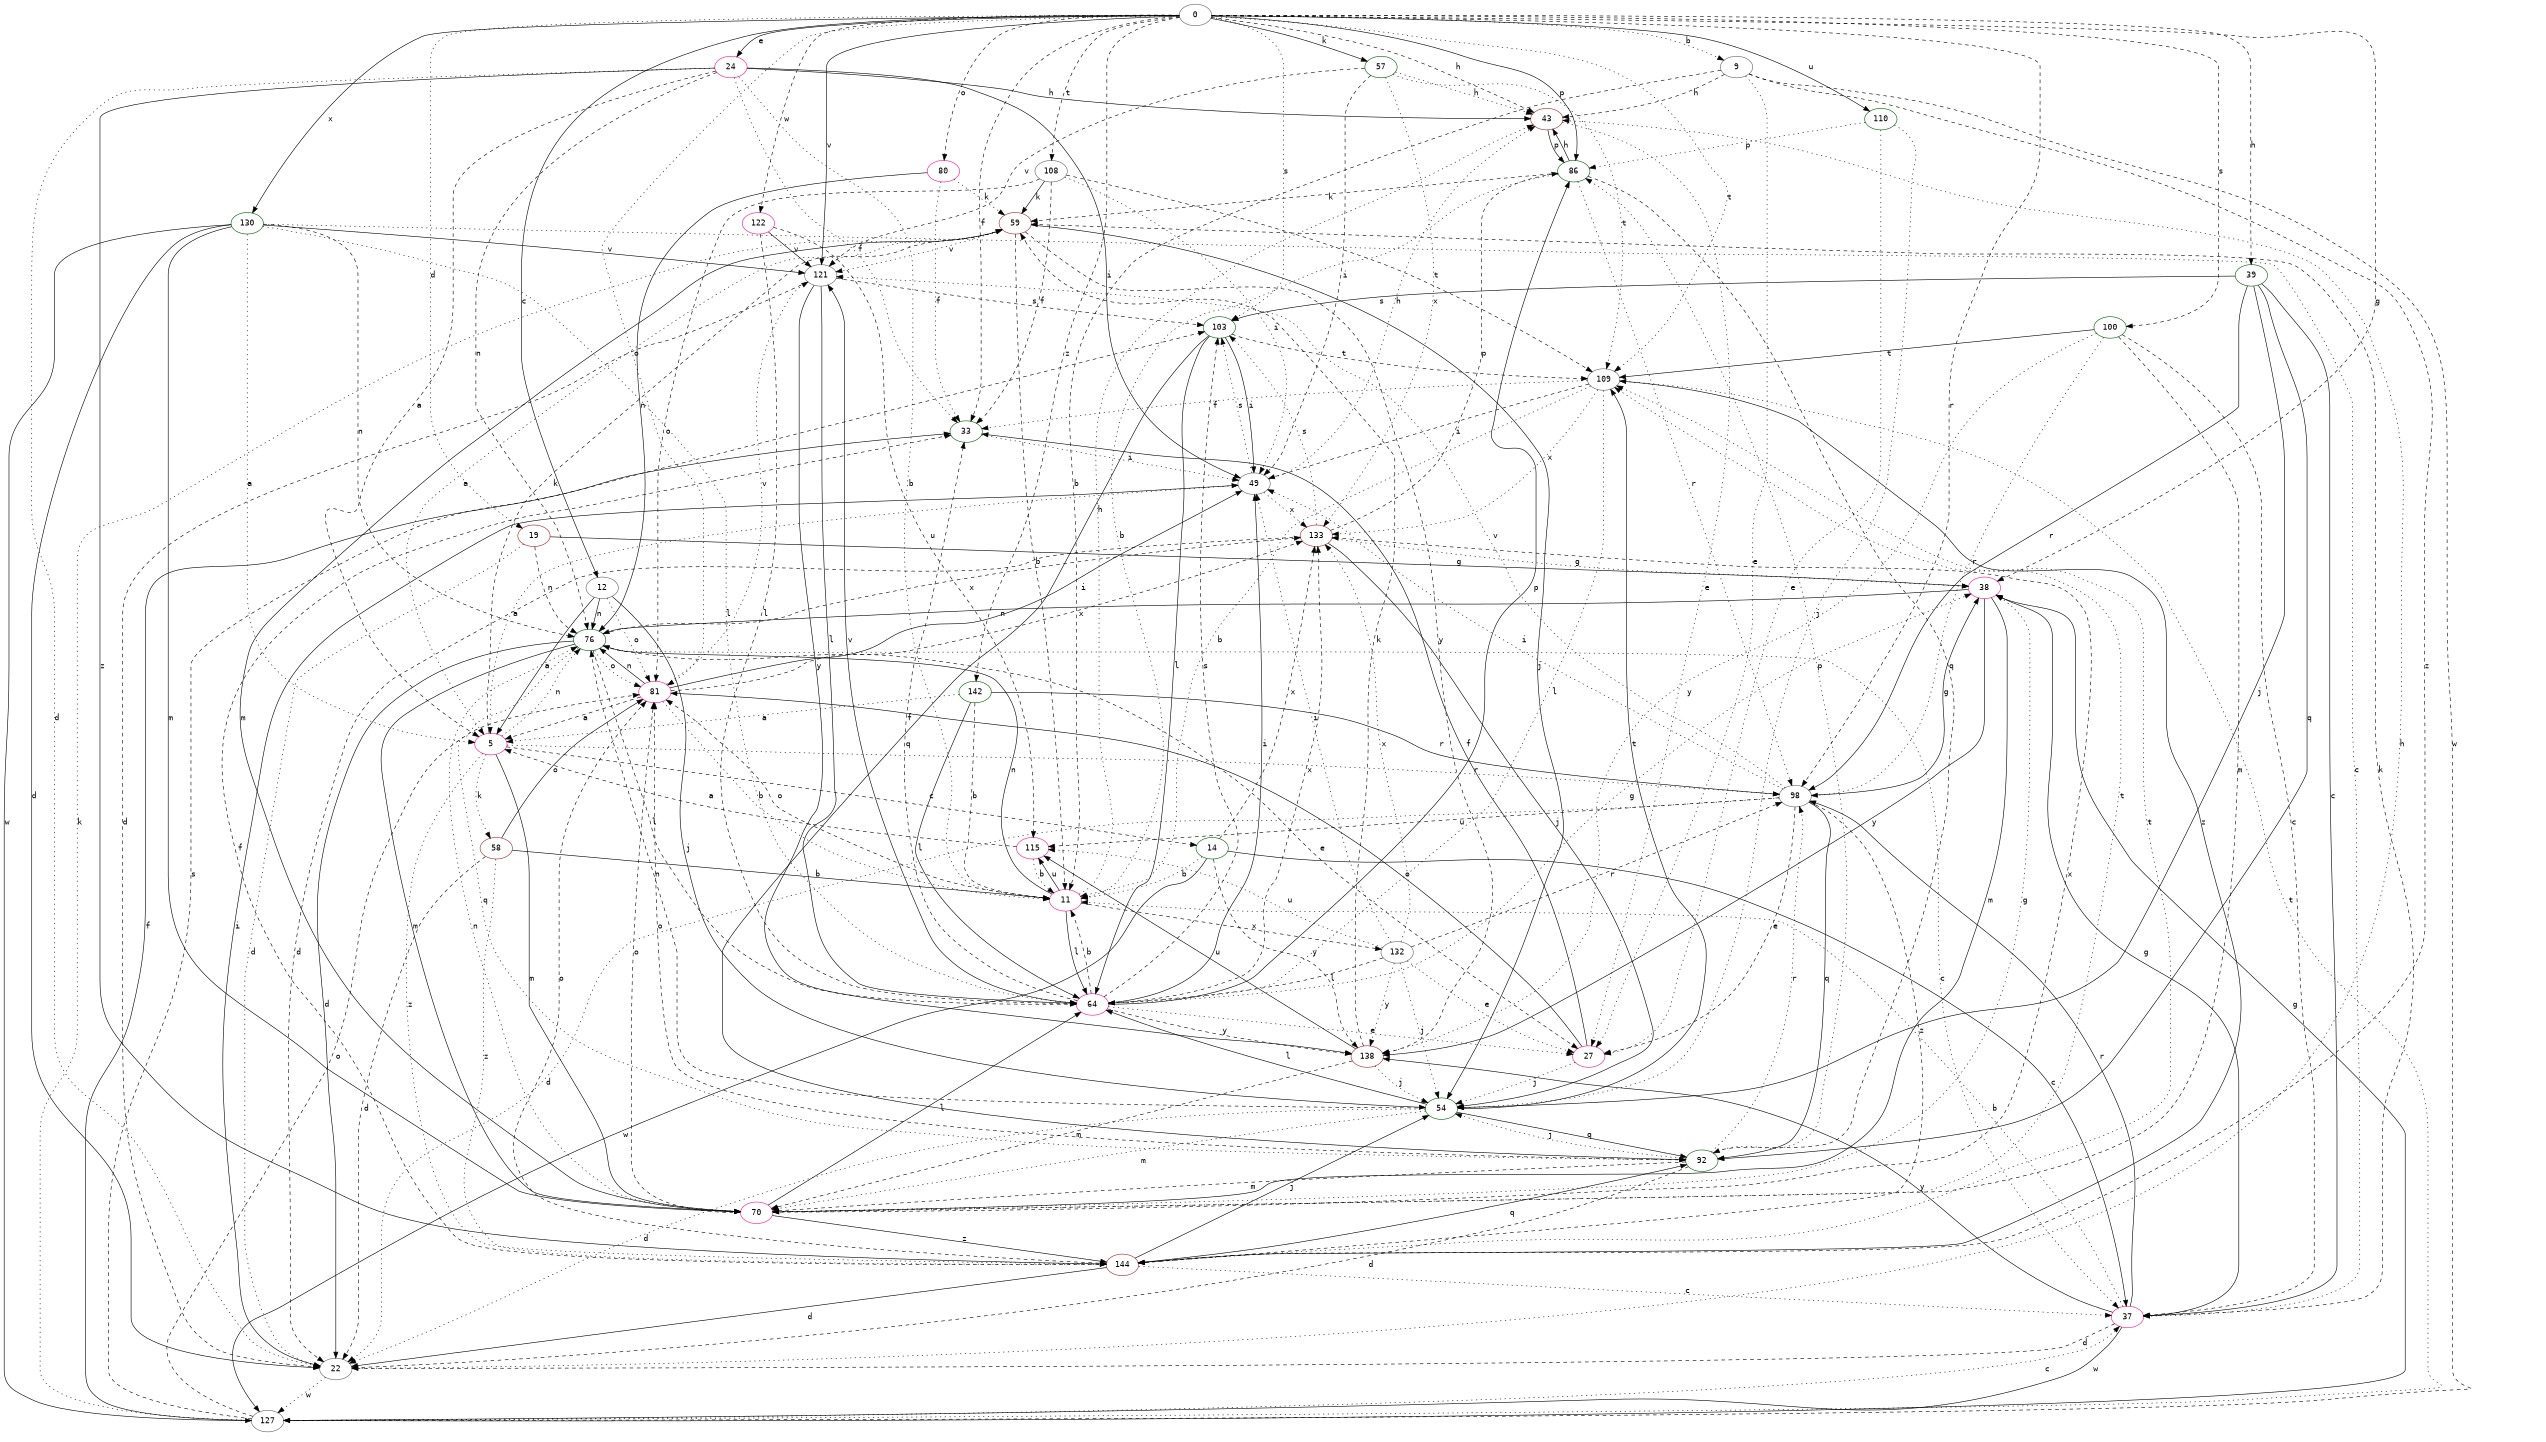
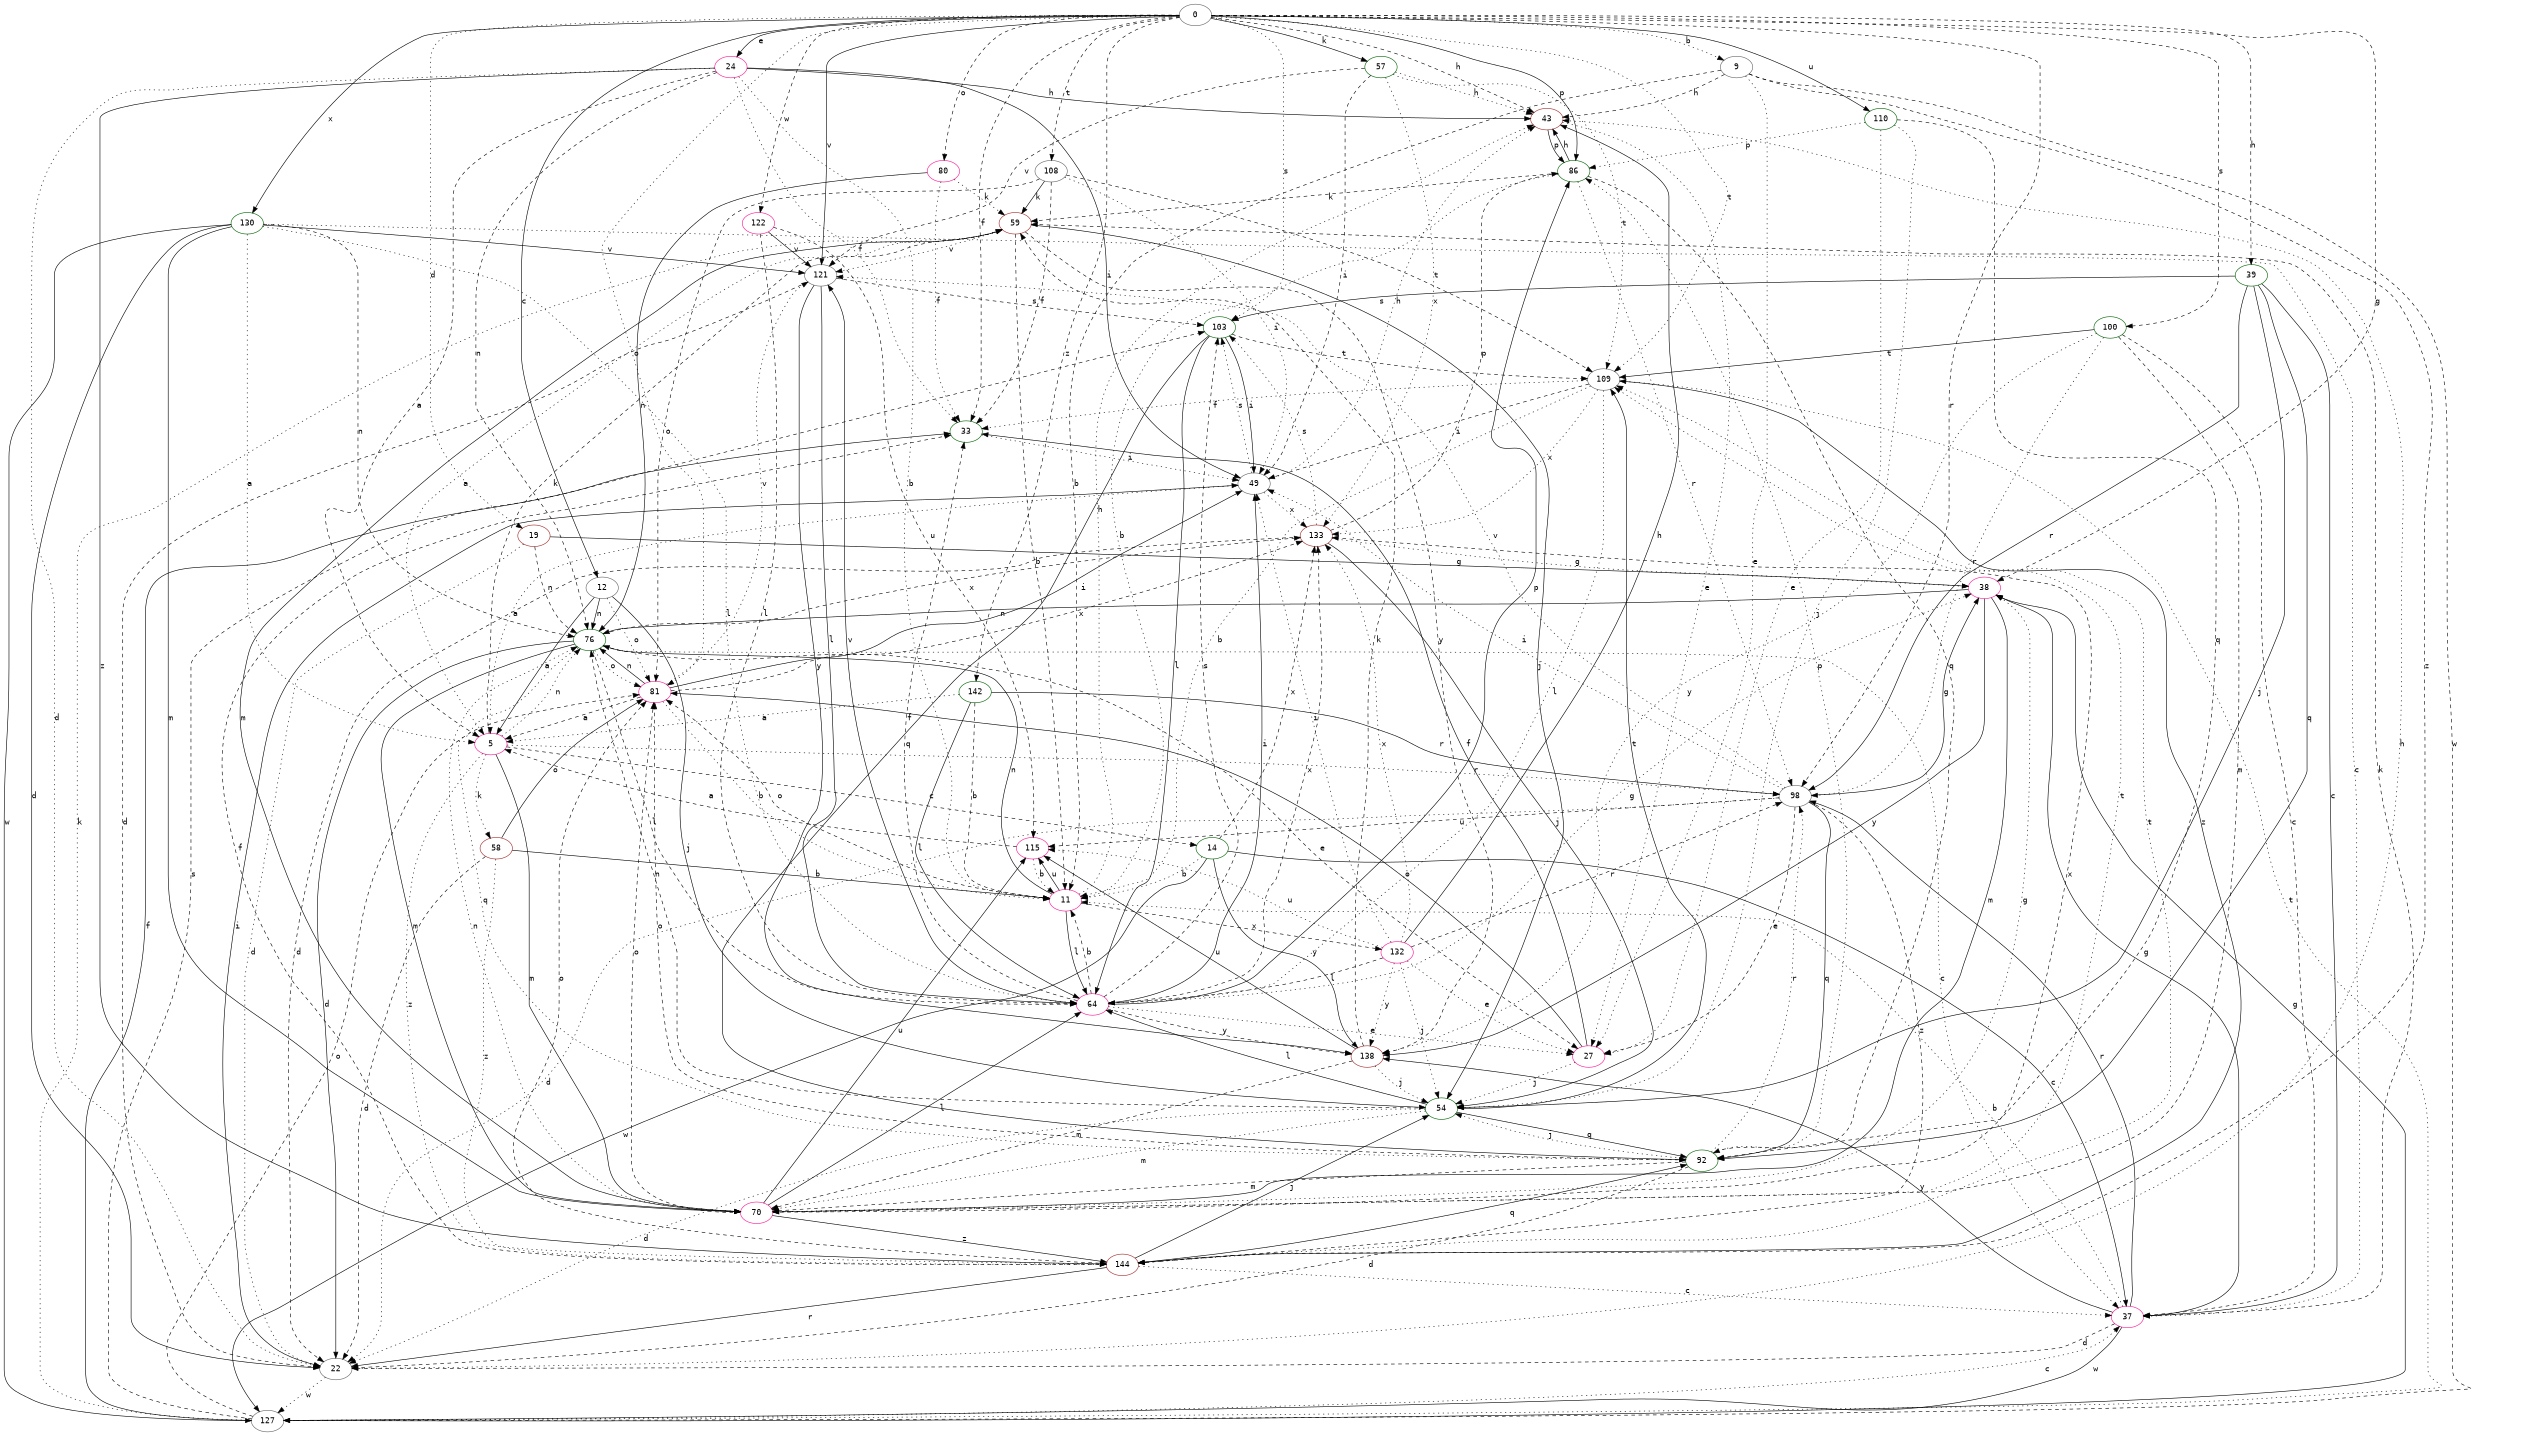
edge "132" -> "43": added, label "h"
edge "110" -> "92": added, label "q"
edge "14" -> "138": style dashed -> solid
node "132": color gray40 -> deeppink
edge "70" -> "115": added, label "u"
edge "144" -> "22": label "d" -> "r"
